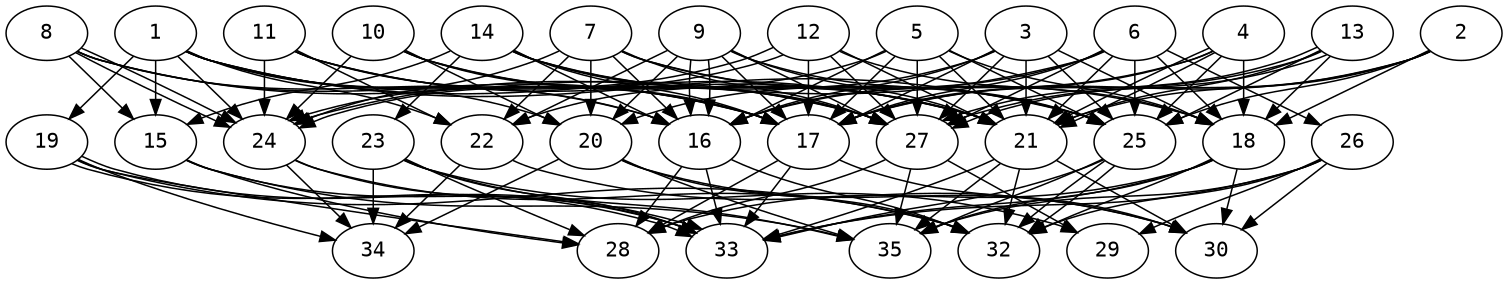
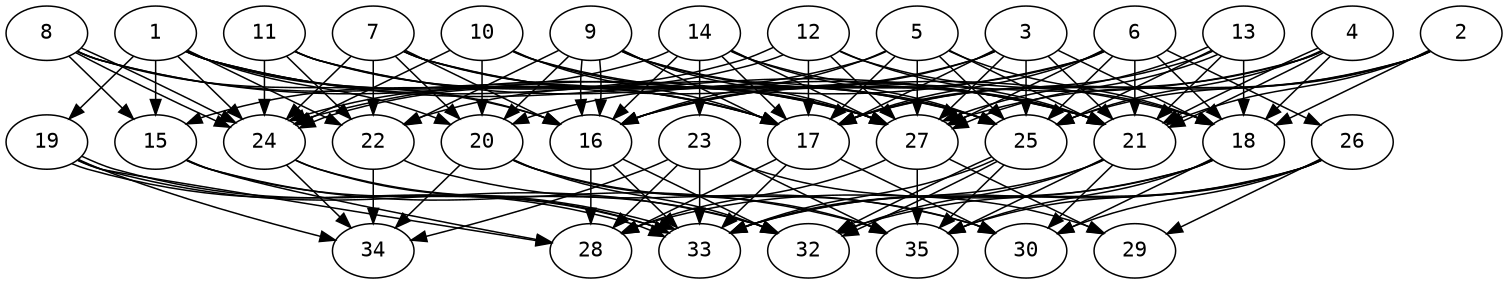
edge "18" -> "32": removed
